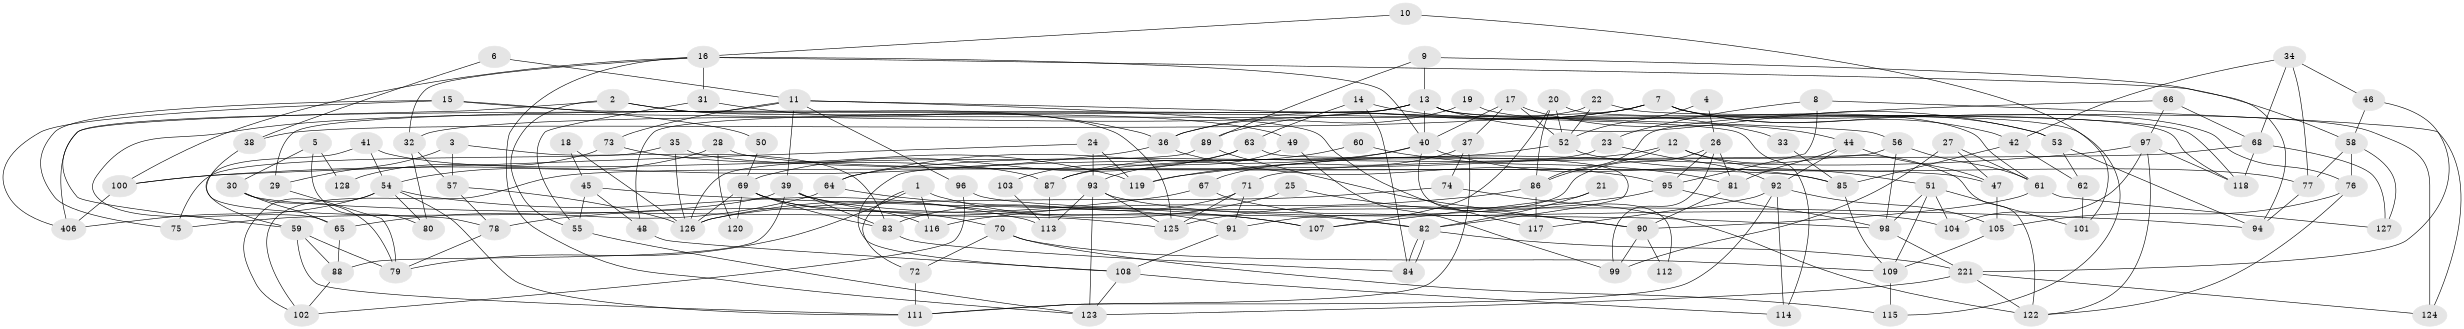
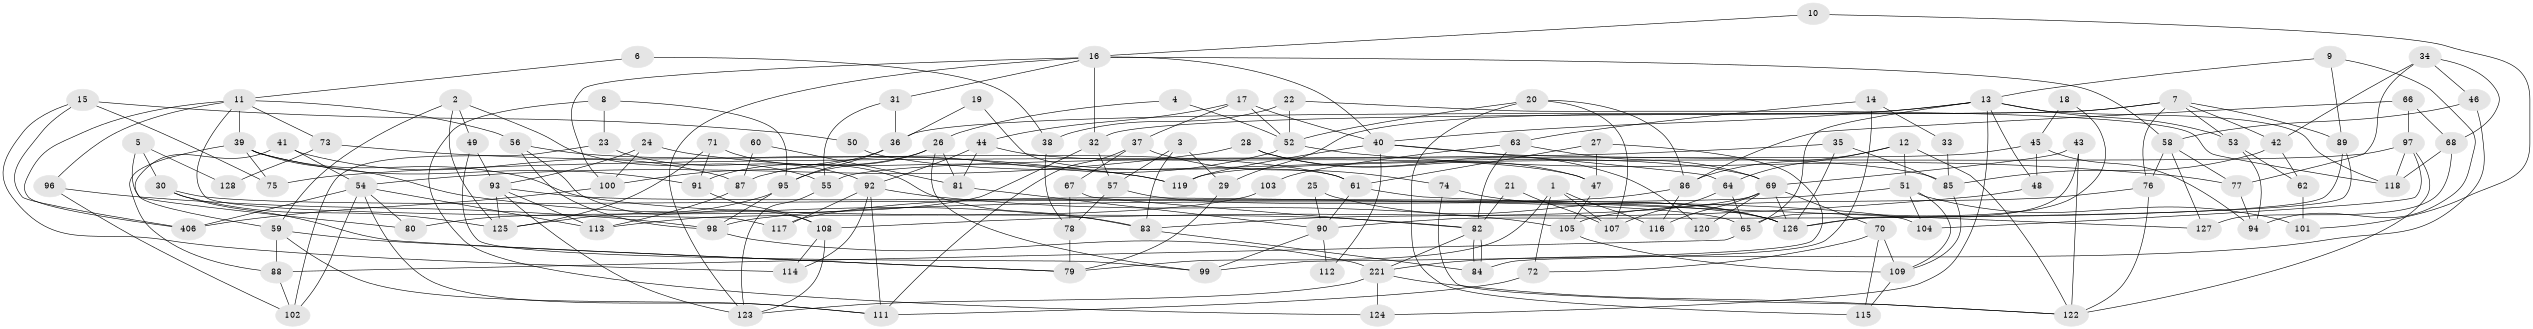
node "43": added
edge "68" -- "71": removed
